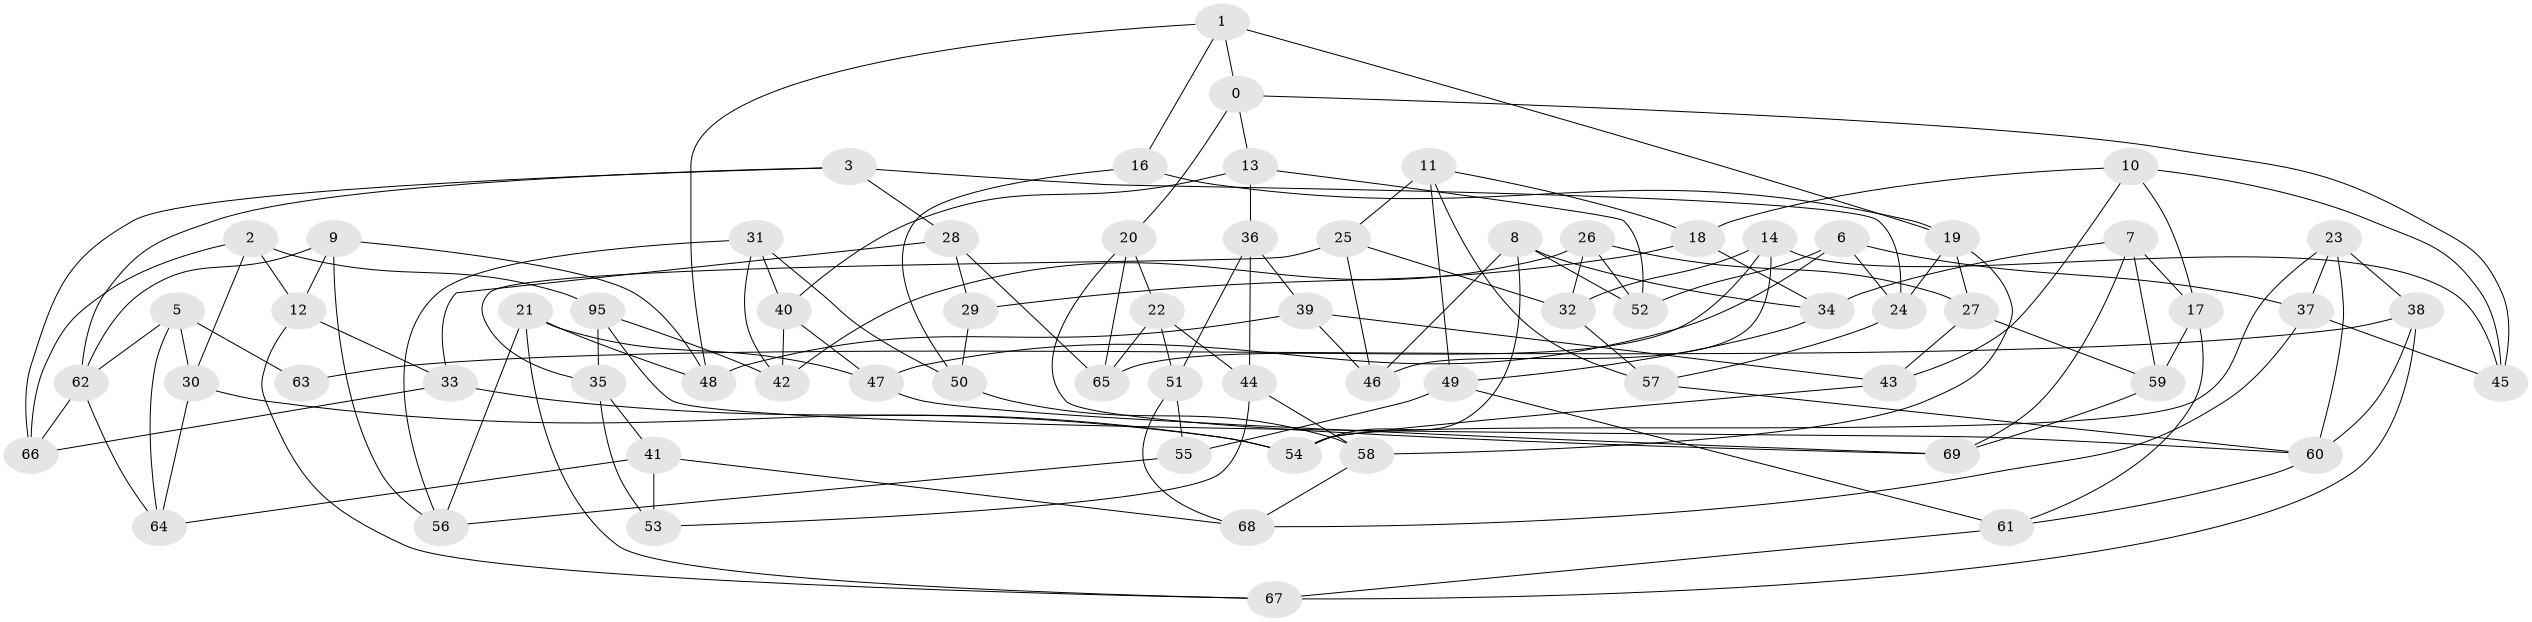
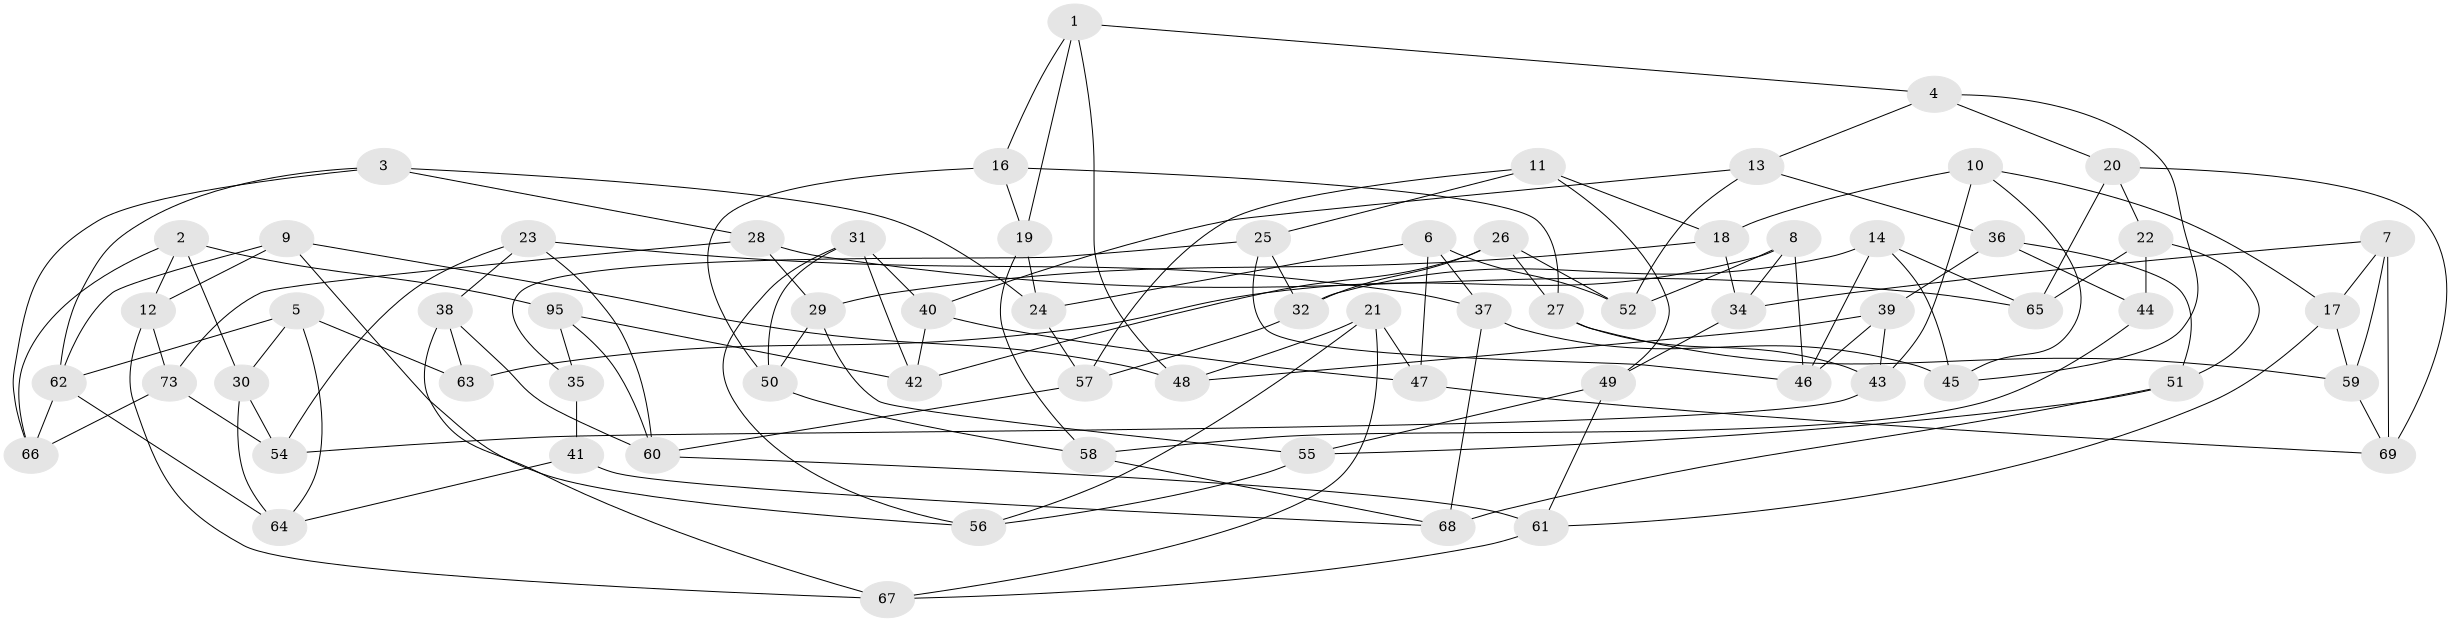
node "0": label "0" -> "4"
edge "19" -- "27": now "16" -- "27"
node "33": label "33" -> "73"
edge "8" -- "54": now "8" -- "63"
edge "29" -- "55": added
node "53": removed
